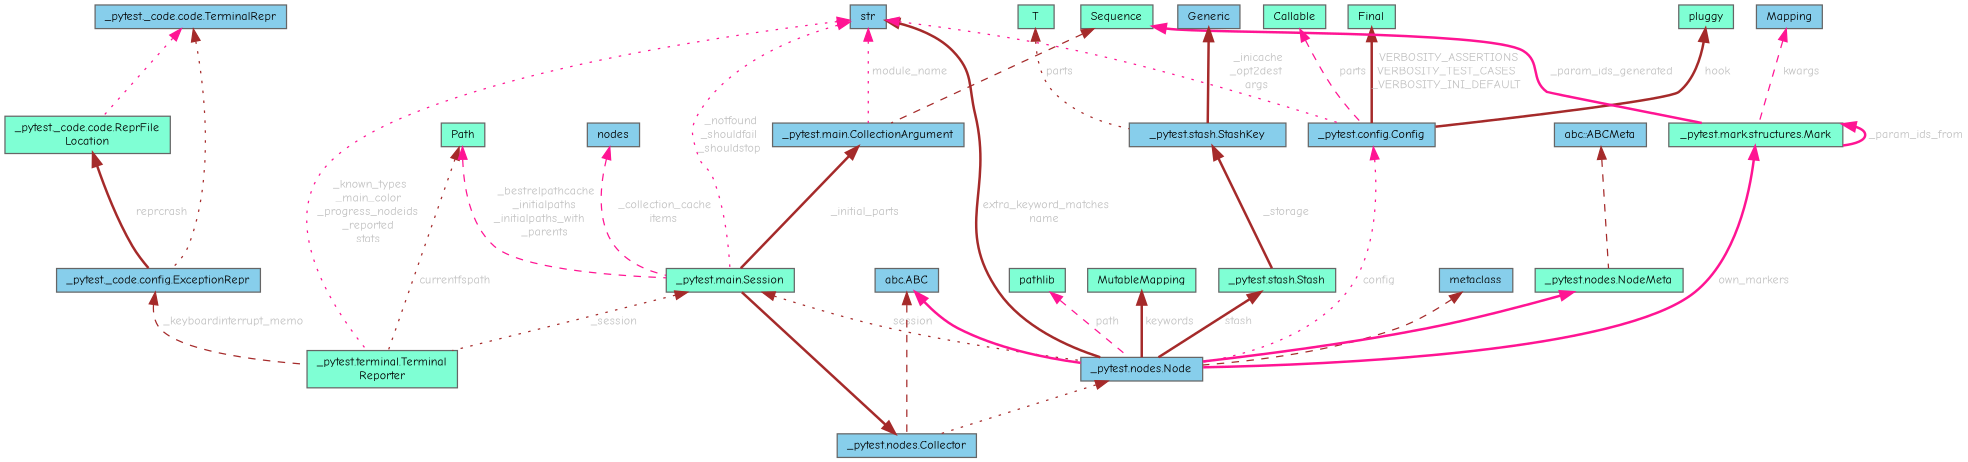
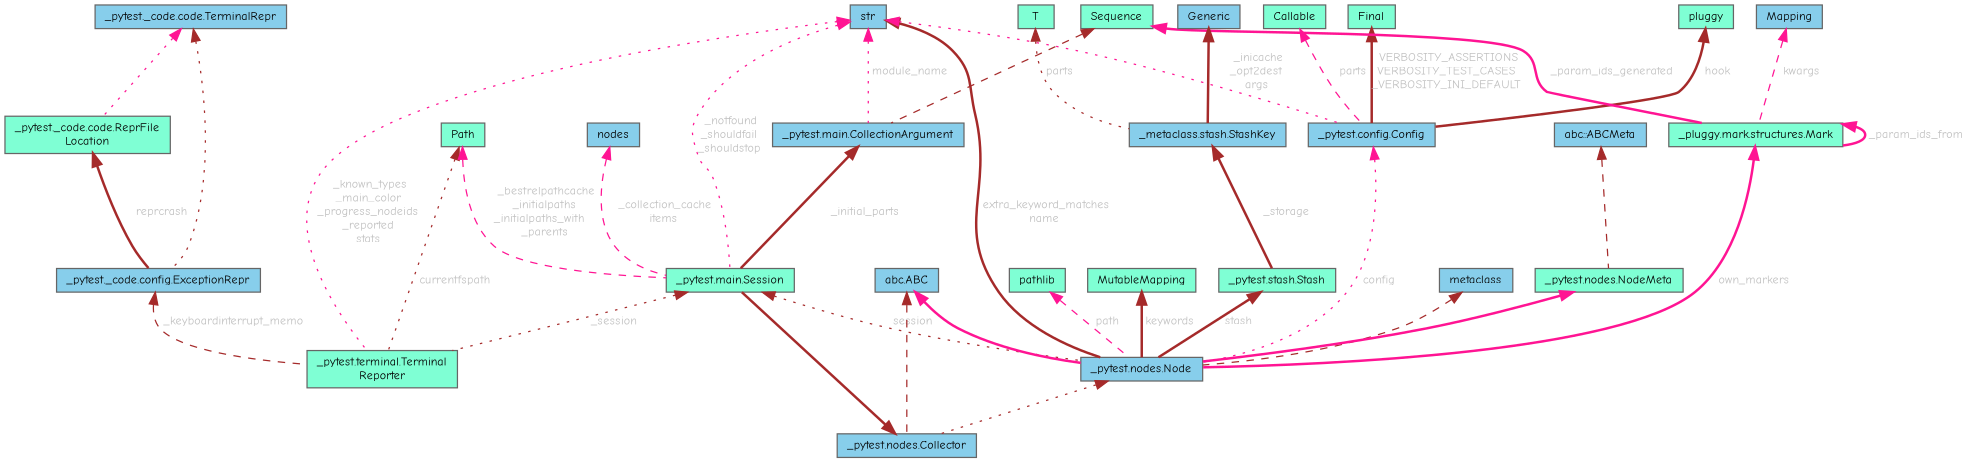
node "_pytest.stash.StashKey": label "_pytest.stash.StashKey" -> "_metaclass.stash.StashKey"
node "_pytest.mark.structures.Mark": label "_pytest.mark.structures.Mark" -> "_pluggy.mark.structures.Mark"
